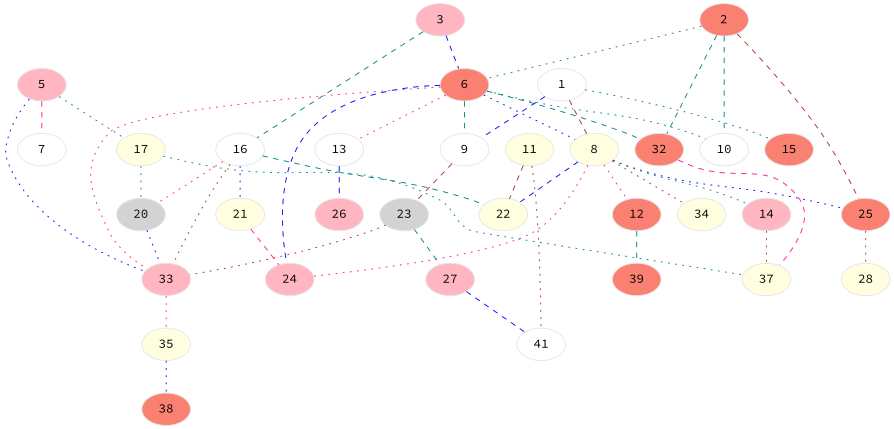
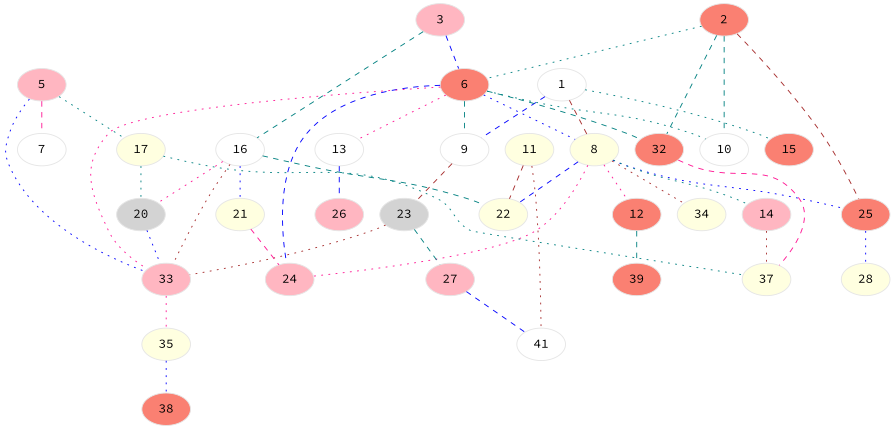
edge "25" -- "28": color brown -> blue
